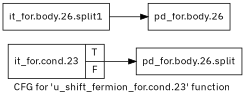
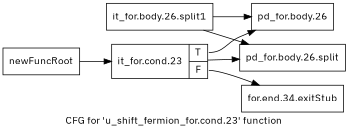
edge "it_for.body.26.split1" -> "pd_for.body.26.split": added
edge "it_for.cond.23" -> "pd_for.body.26": added
node "newFuncRoot": added
node "for.end.34.exitStub": added
